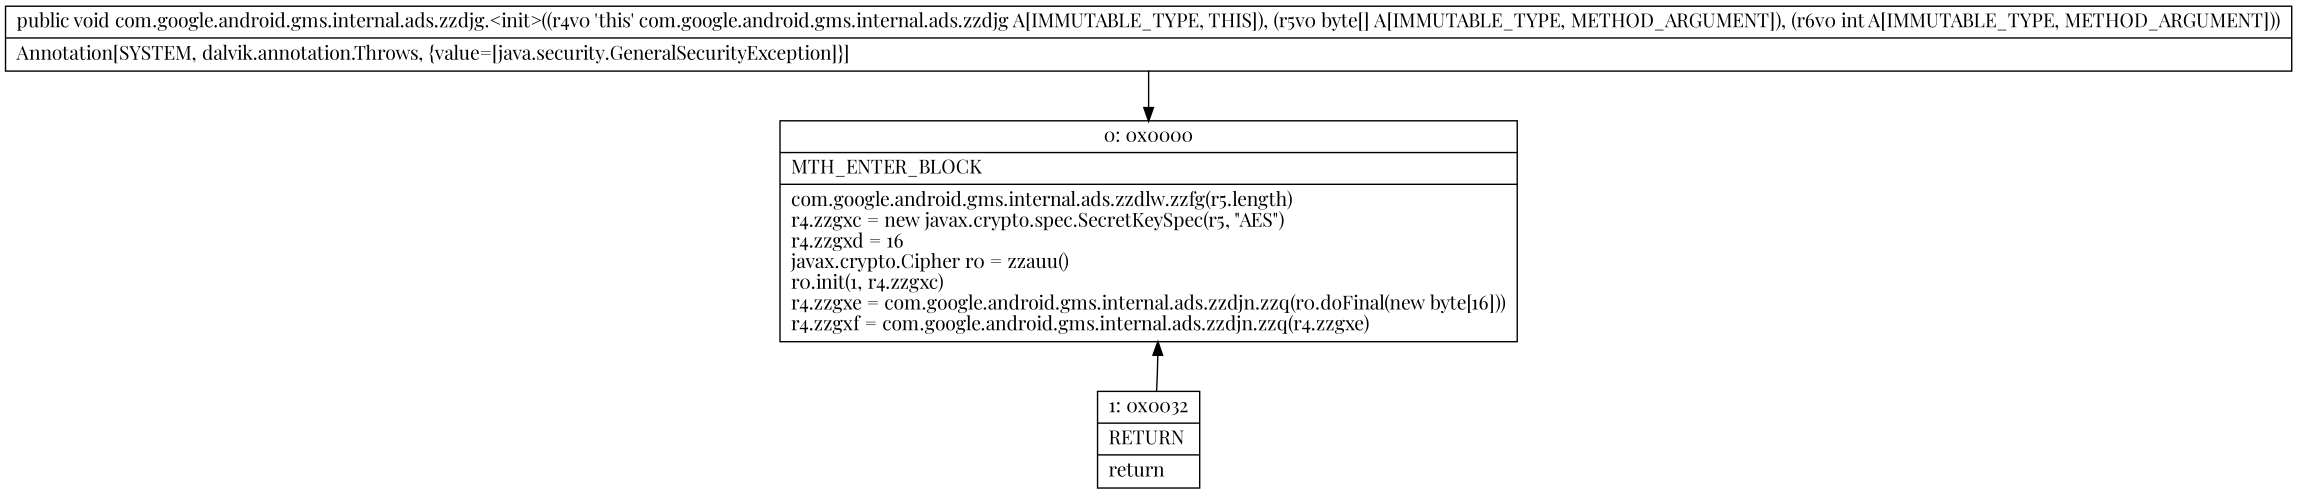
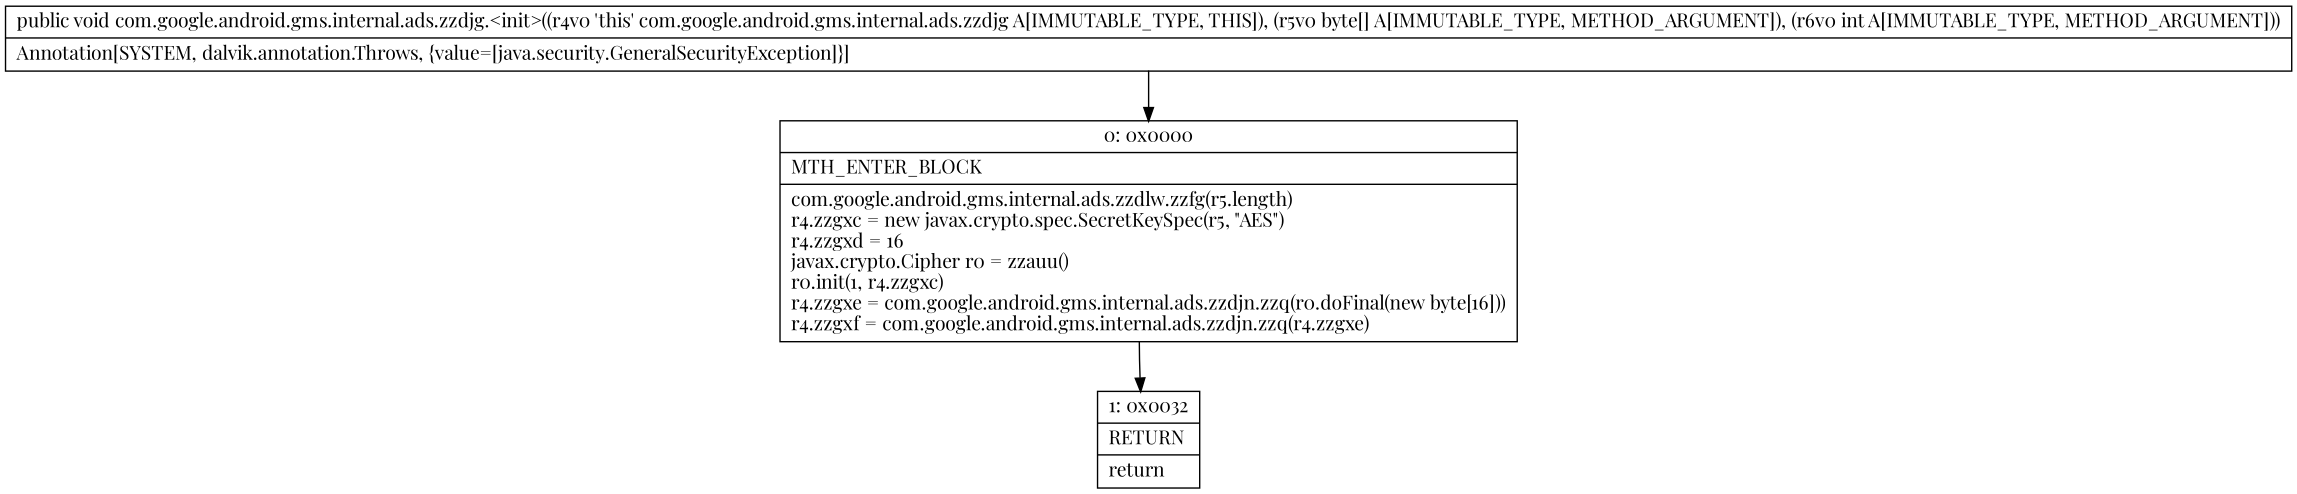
edge "1: 0x0032" -> "0: 0x0000": reversed
